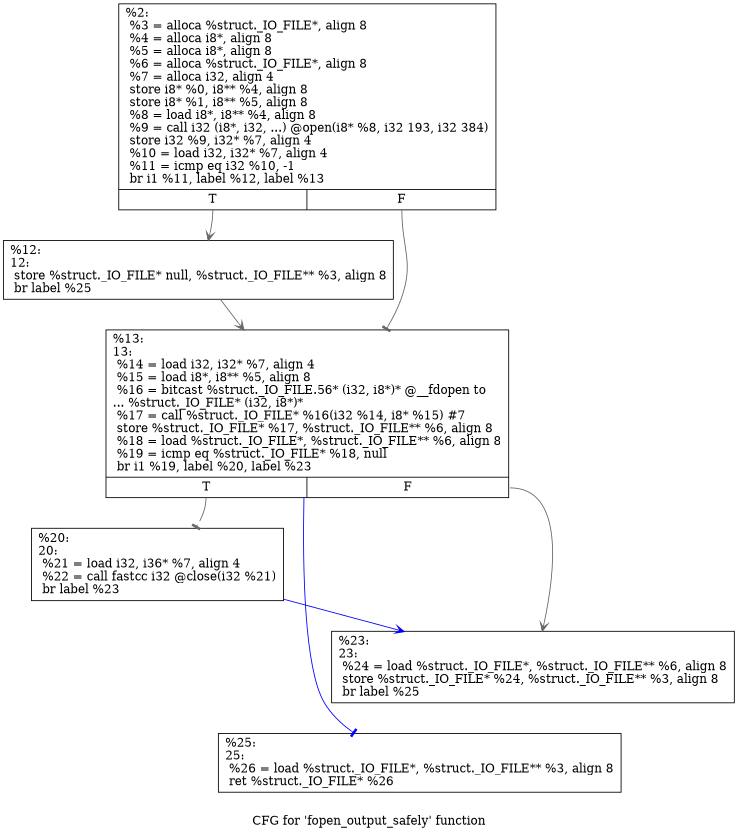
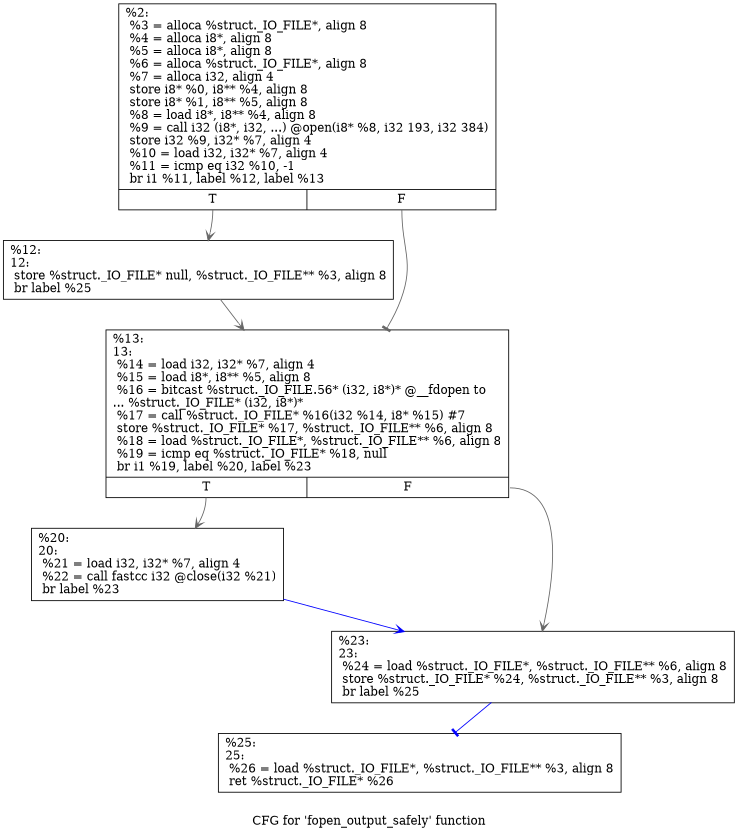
edge "%13:" -> "%20:": arrowhead tee -> vee
node "%20:": text "%21 = load i32, i36* %7, align 4" -> "%21 = load i32, i32* %7, align 4"
edge "%13:" -> "%25:": now "%23:" -> "%25:"
